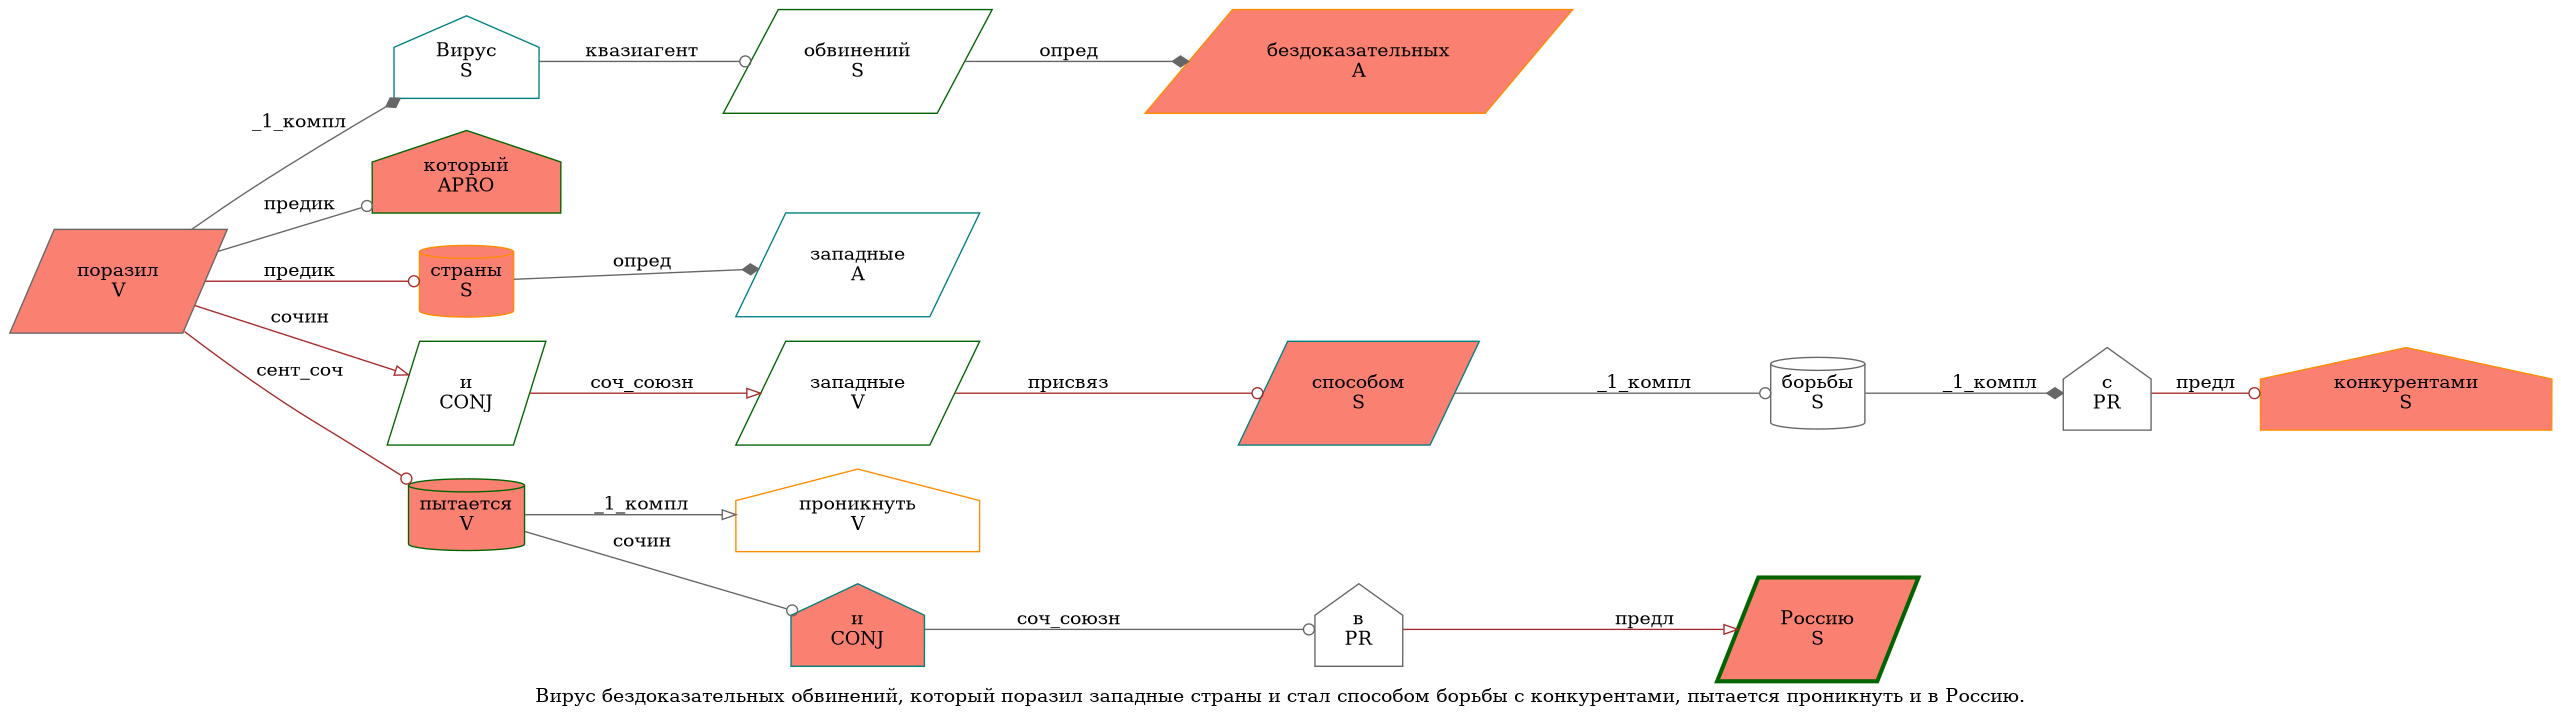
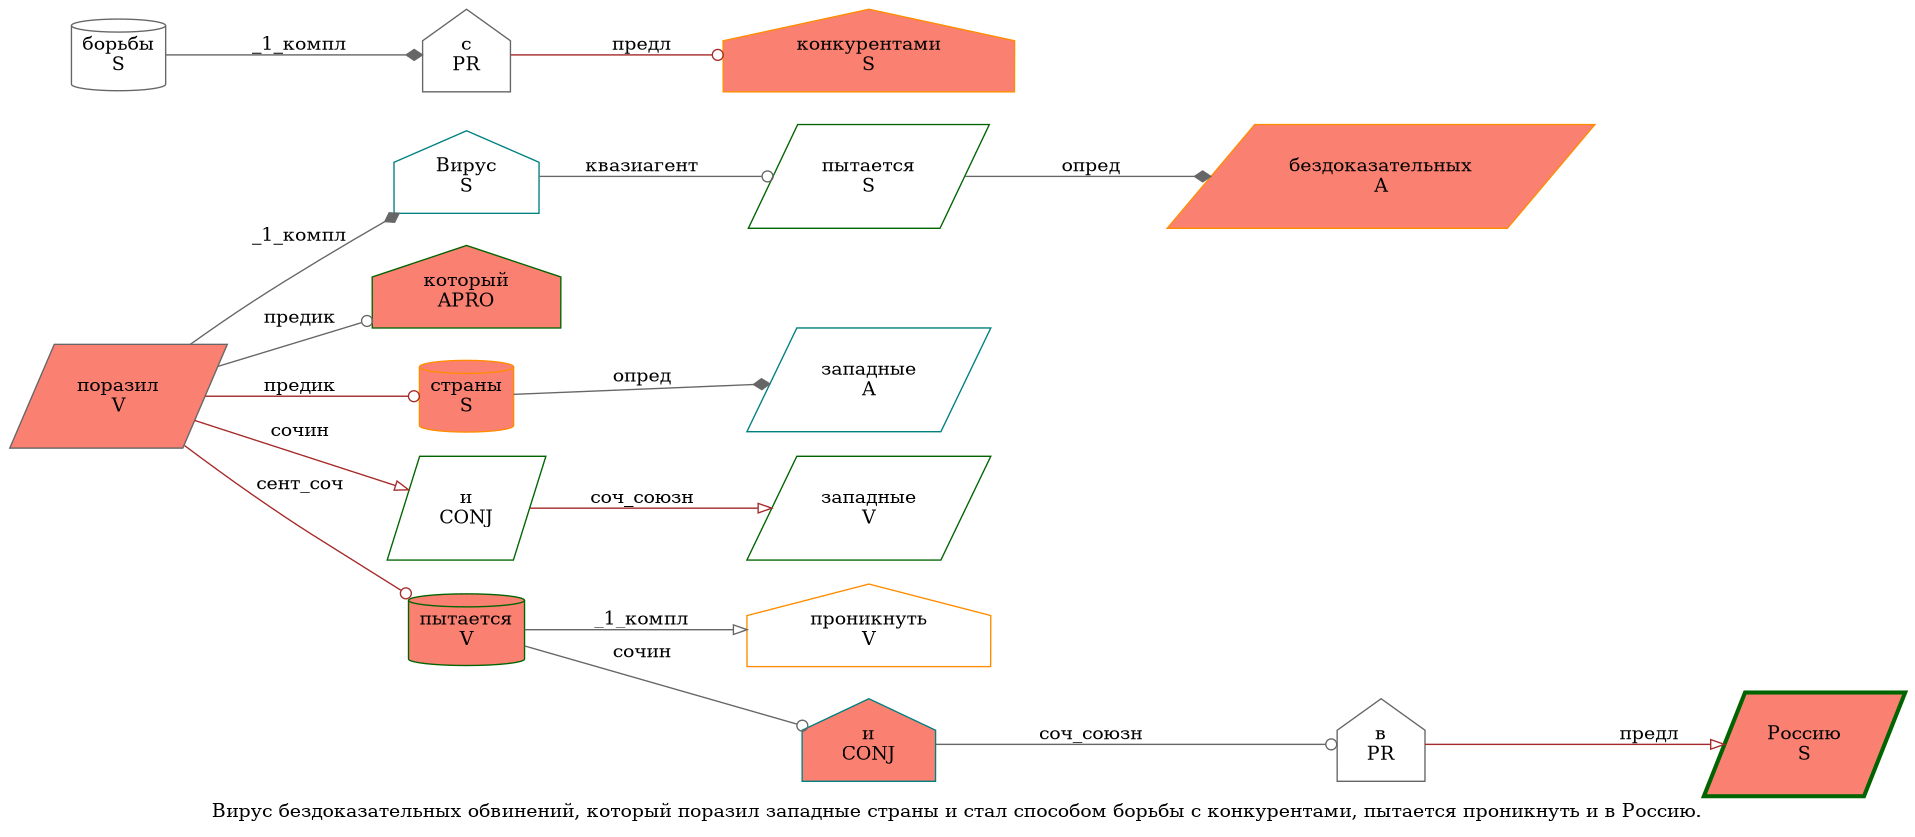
node "обвинений S": label "обвинений S" -> "пытается S"
node "способом S": removed
